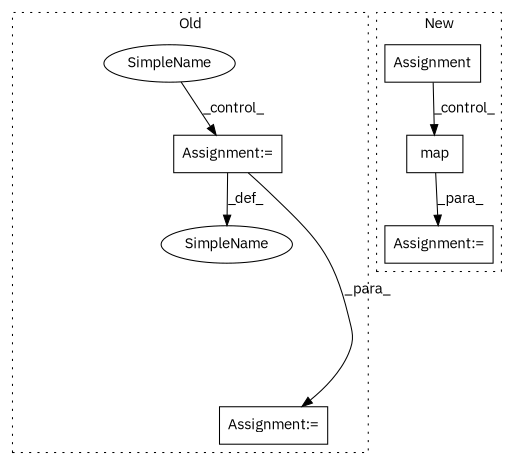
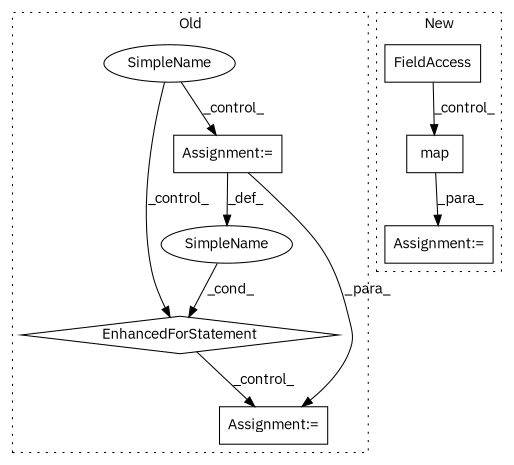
node "Assignment": label "Assignment" -> "FieldAccess"
node "EnhancedForStatement": added
